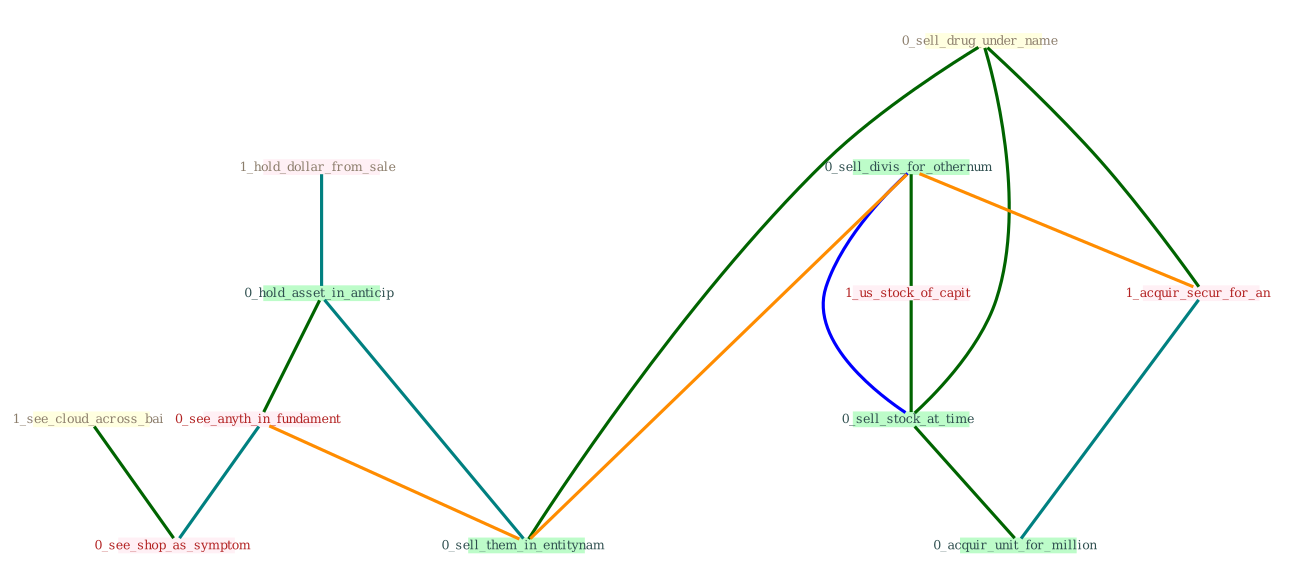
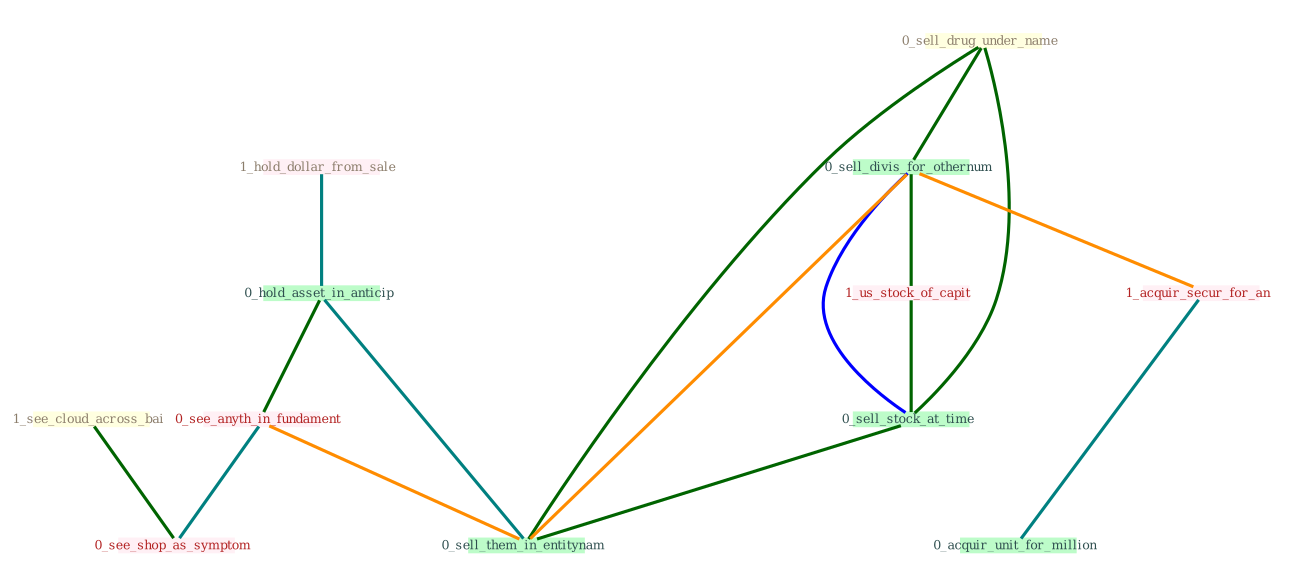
edge "0_sell_drug_under_name" -- "1_acquir_secur_for_an": now "0_sell_drug_under_name" -- "0_sell_divis_for_othernum"
edge "0_sell_stock_at_time" -- "0_acquir_unit_for_million": now "0_sell_stock_at_time" -- "0_sell_them_in_entitynam"
